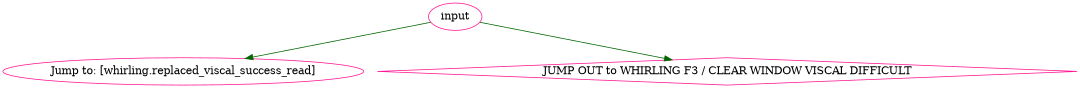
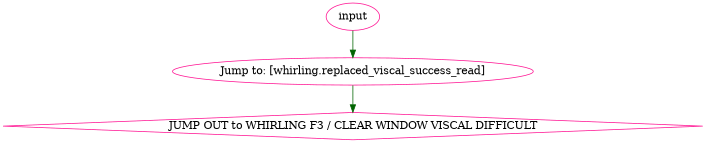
edge "input" -> "JUMP OUT to WHIRLING F3 / CLEAR WINDOW VISCAL DIFFICULT": now "Jump to: [whirling.replaced_viscal_success_read]" -> "JUMP OUT to WHIRLING F3 / CLEAR WINDOW VISCAL DIFFICULT"
